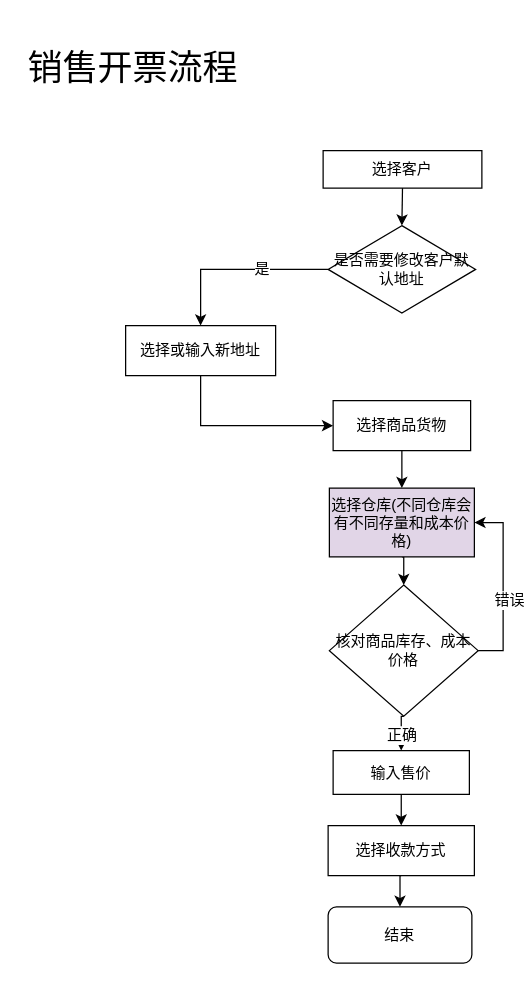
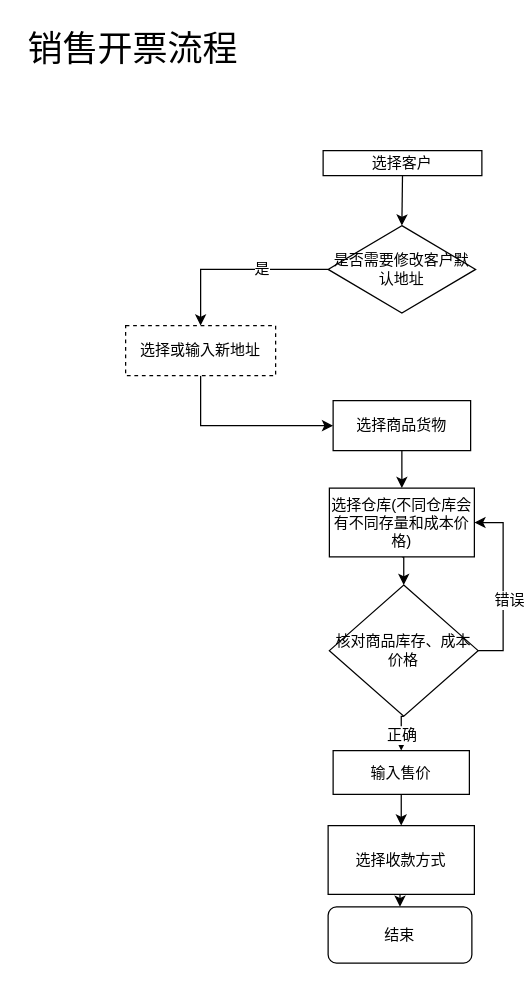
node "销售开票流程": moved (138, 57) -> (138, 38)
node "选择客户": size 159x38 -> 159x25
node "选择或输入新地址": style solid -> dashed
node "选择仓库(不同仓库会有不同存量和成本价格)": fillcolor #e1d5e7 -> #ffffff
node "选择收款方式": size 146x50 -> 146x69
